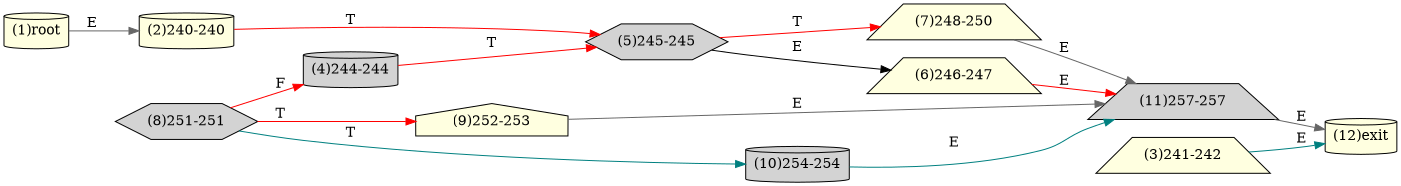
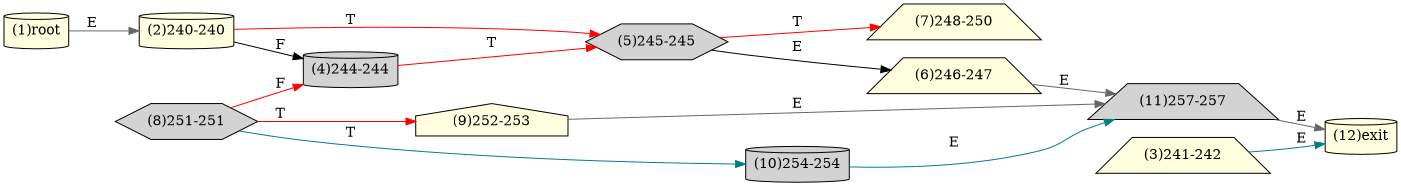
edge "(2)240-240" -> "(4)244-244": added, label "F"
edge "(7)248-250" -> "(11)257-257": removed, label "E"
edge "(6)246-247" -> "(11)257-257": color red -> gray40
